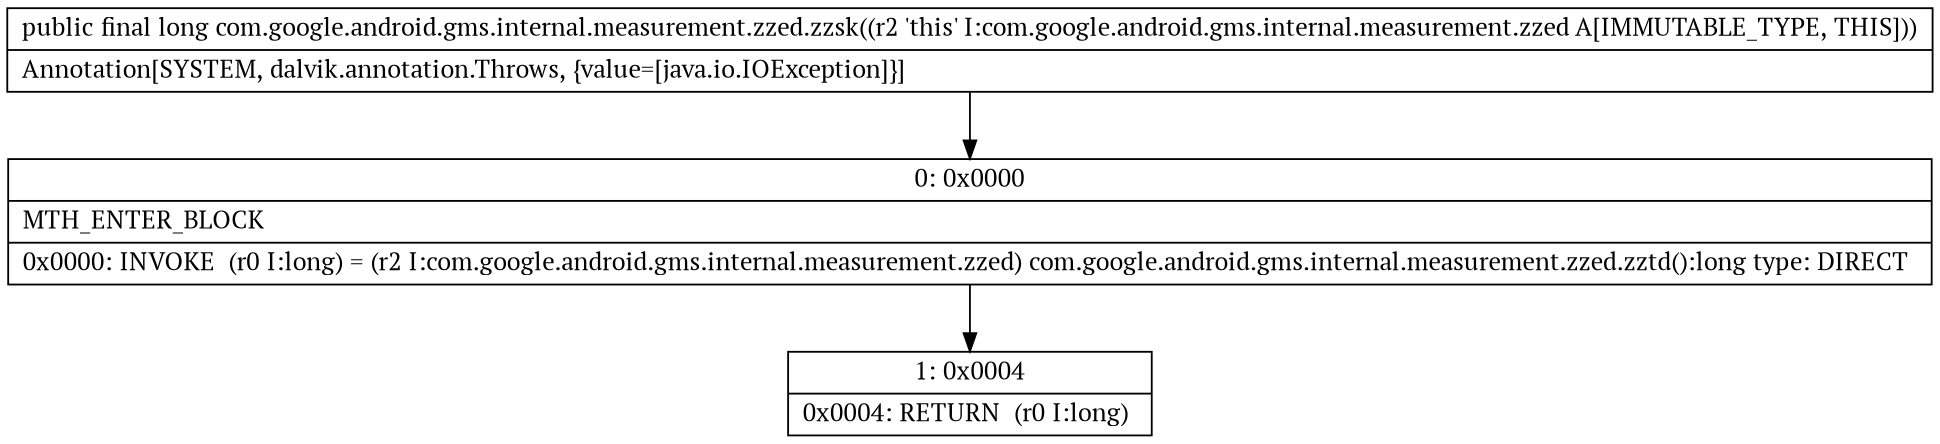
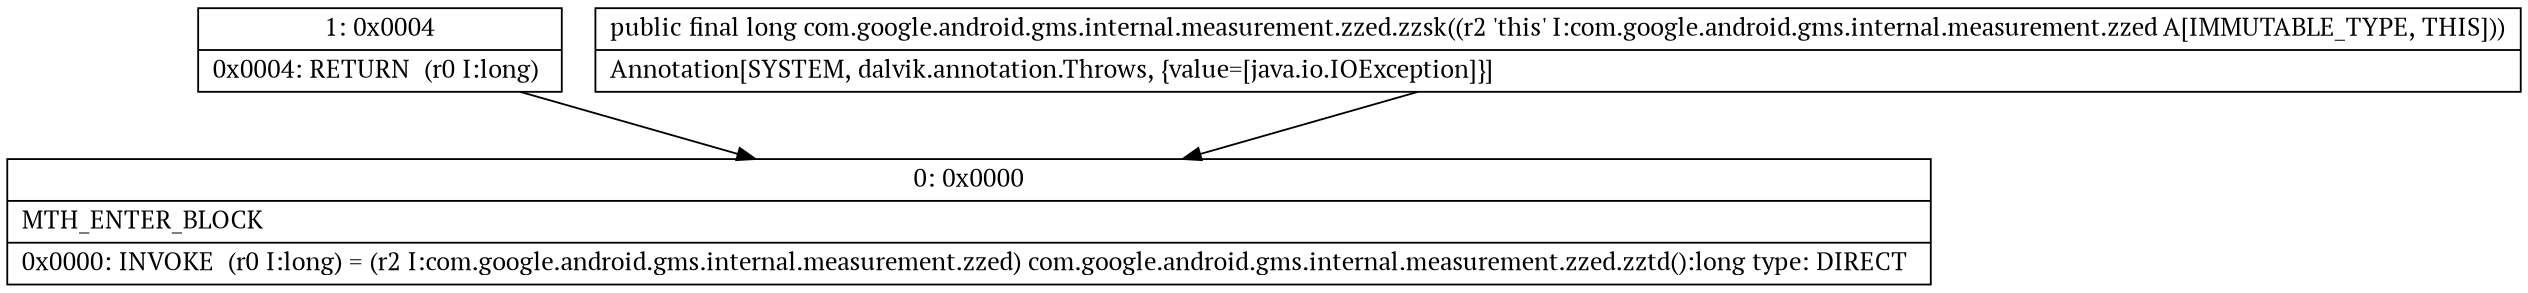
edge "0: 0x0000" -> "1: 0x0004": reversed
